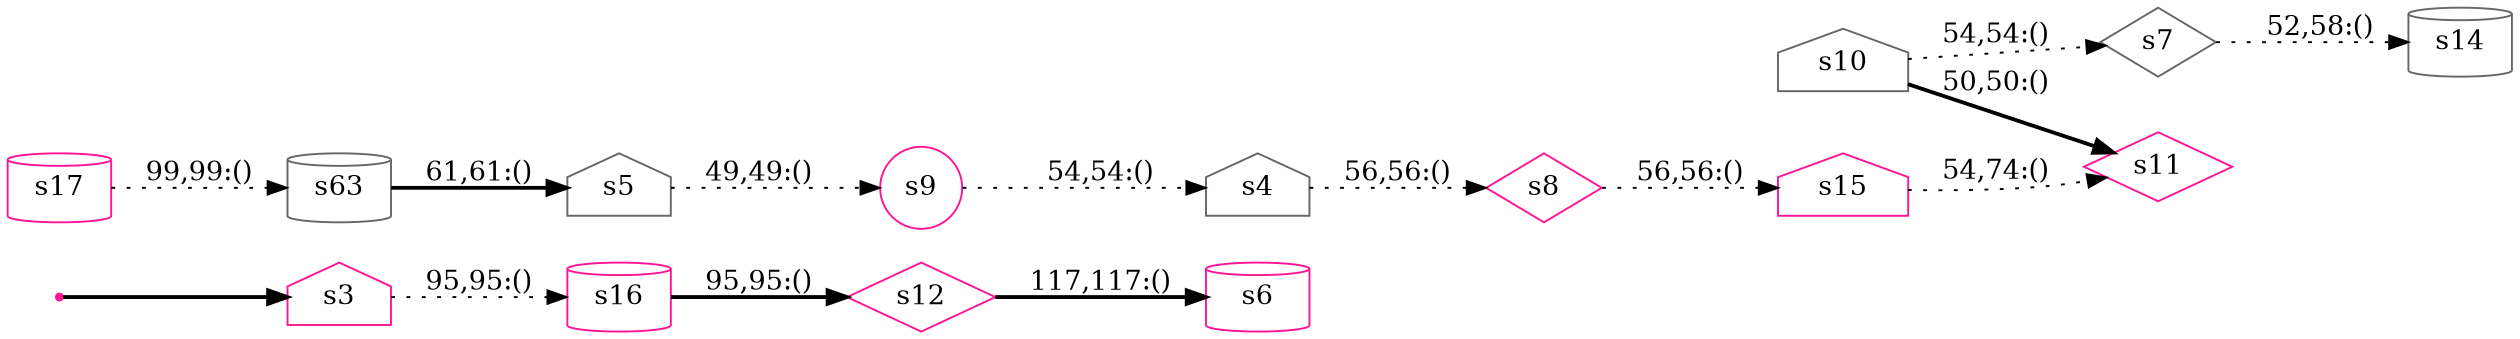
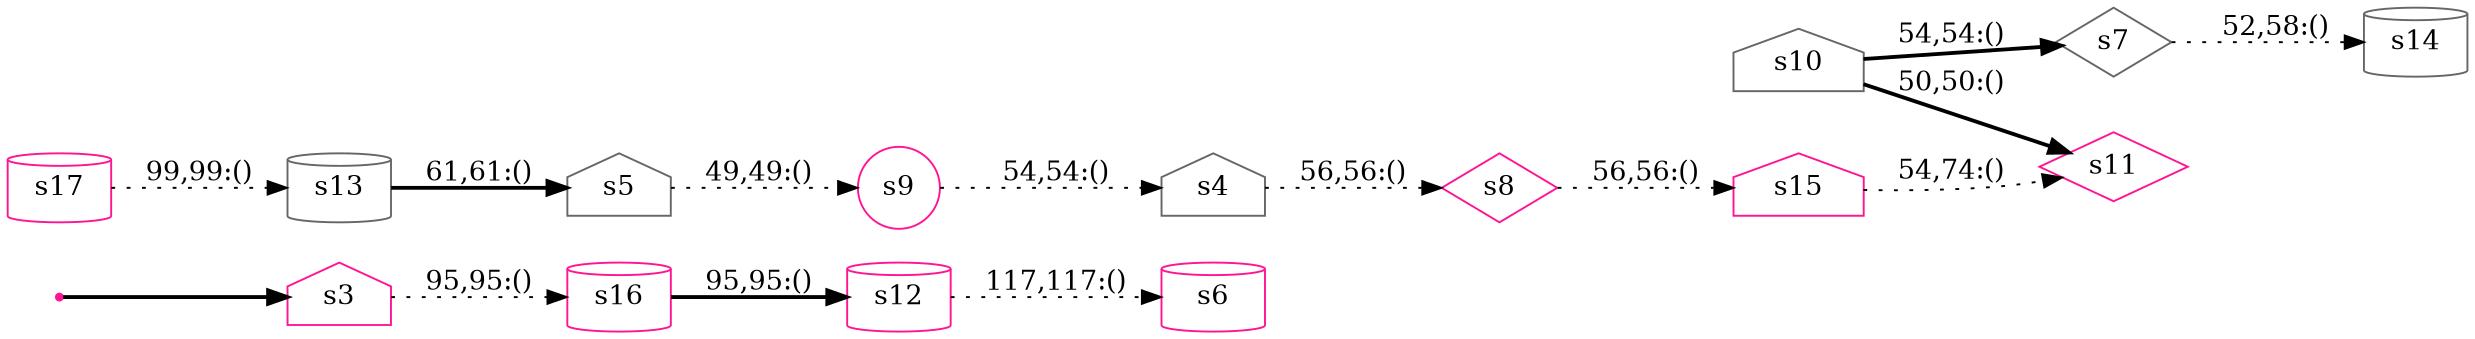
edge "s10" -> "s7": style dotted -> bold
node "s63": label "s63" -> "s13"
node "s12": shape diamond -> cylinder
edge "s12" -> "s6": style bold -> dotted
